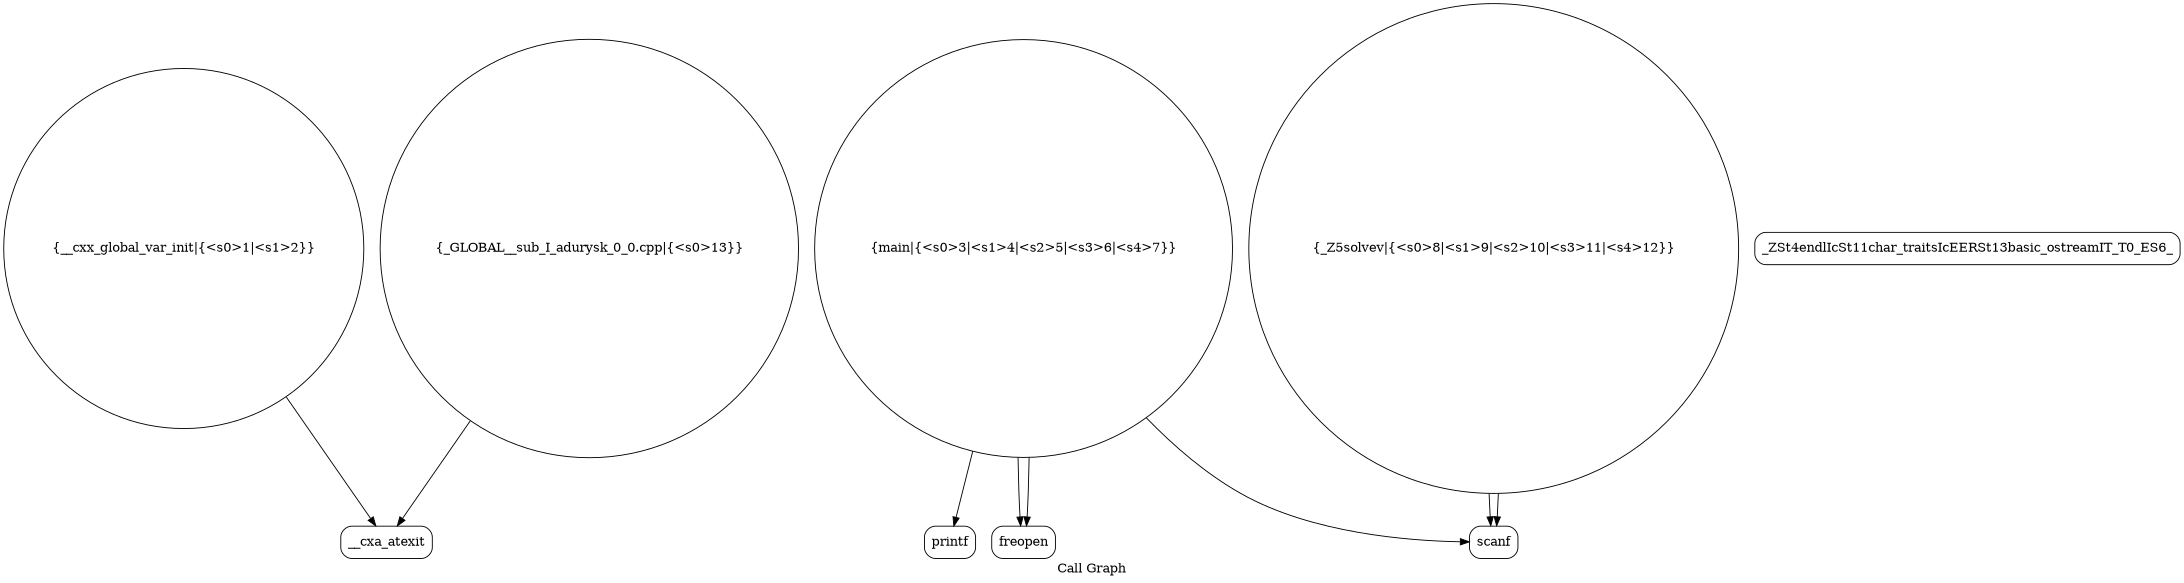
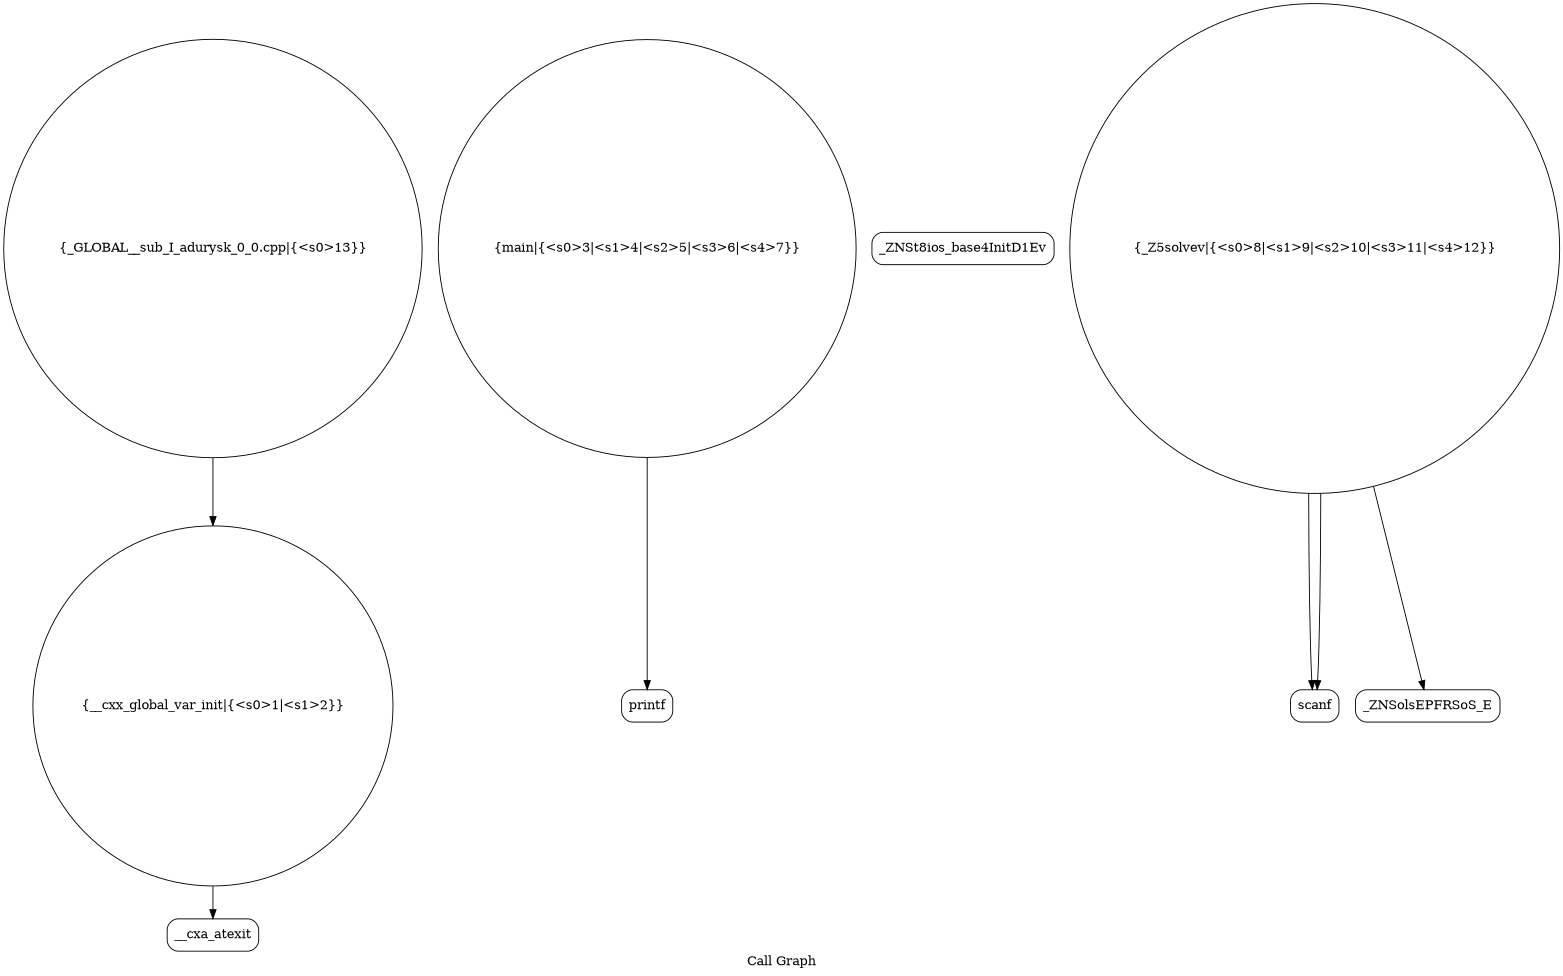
node "_ZNSt8ios_base4InitD1Ev": added
node "_ZSt4endlIcSt11char_traitsIcEERSt13basic_ostreamIT_T0_ES6_": removed
edge "{_GLOBAL__sub_I_adurysk_0_0.cpp|{<s0>13}}" -> "__cxa_atexit": now "{_GLOBAL__sub_I_adurysk_0_0.cpp|{<s0>13}}" -> "{__cxx_global_var_init|{<s0>1|<s1>2}}"
edge "{main|{<s0>3|<s1>4|<s2>5|<s3>6|<s4>7}}" -> "scanf": removed
node "freopen": removed
node "_ZNSolsEPFRSoS_E": added
